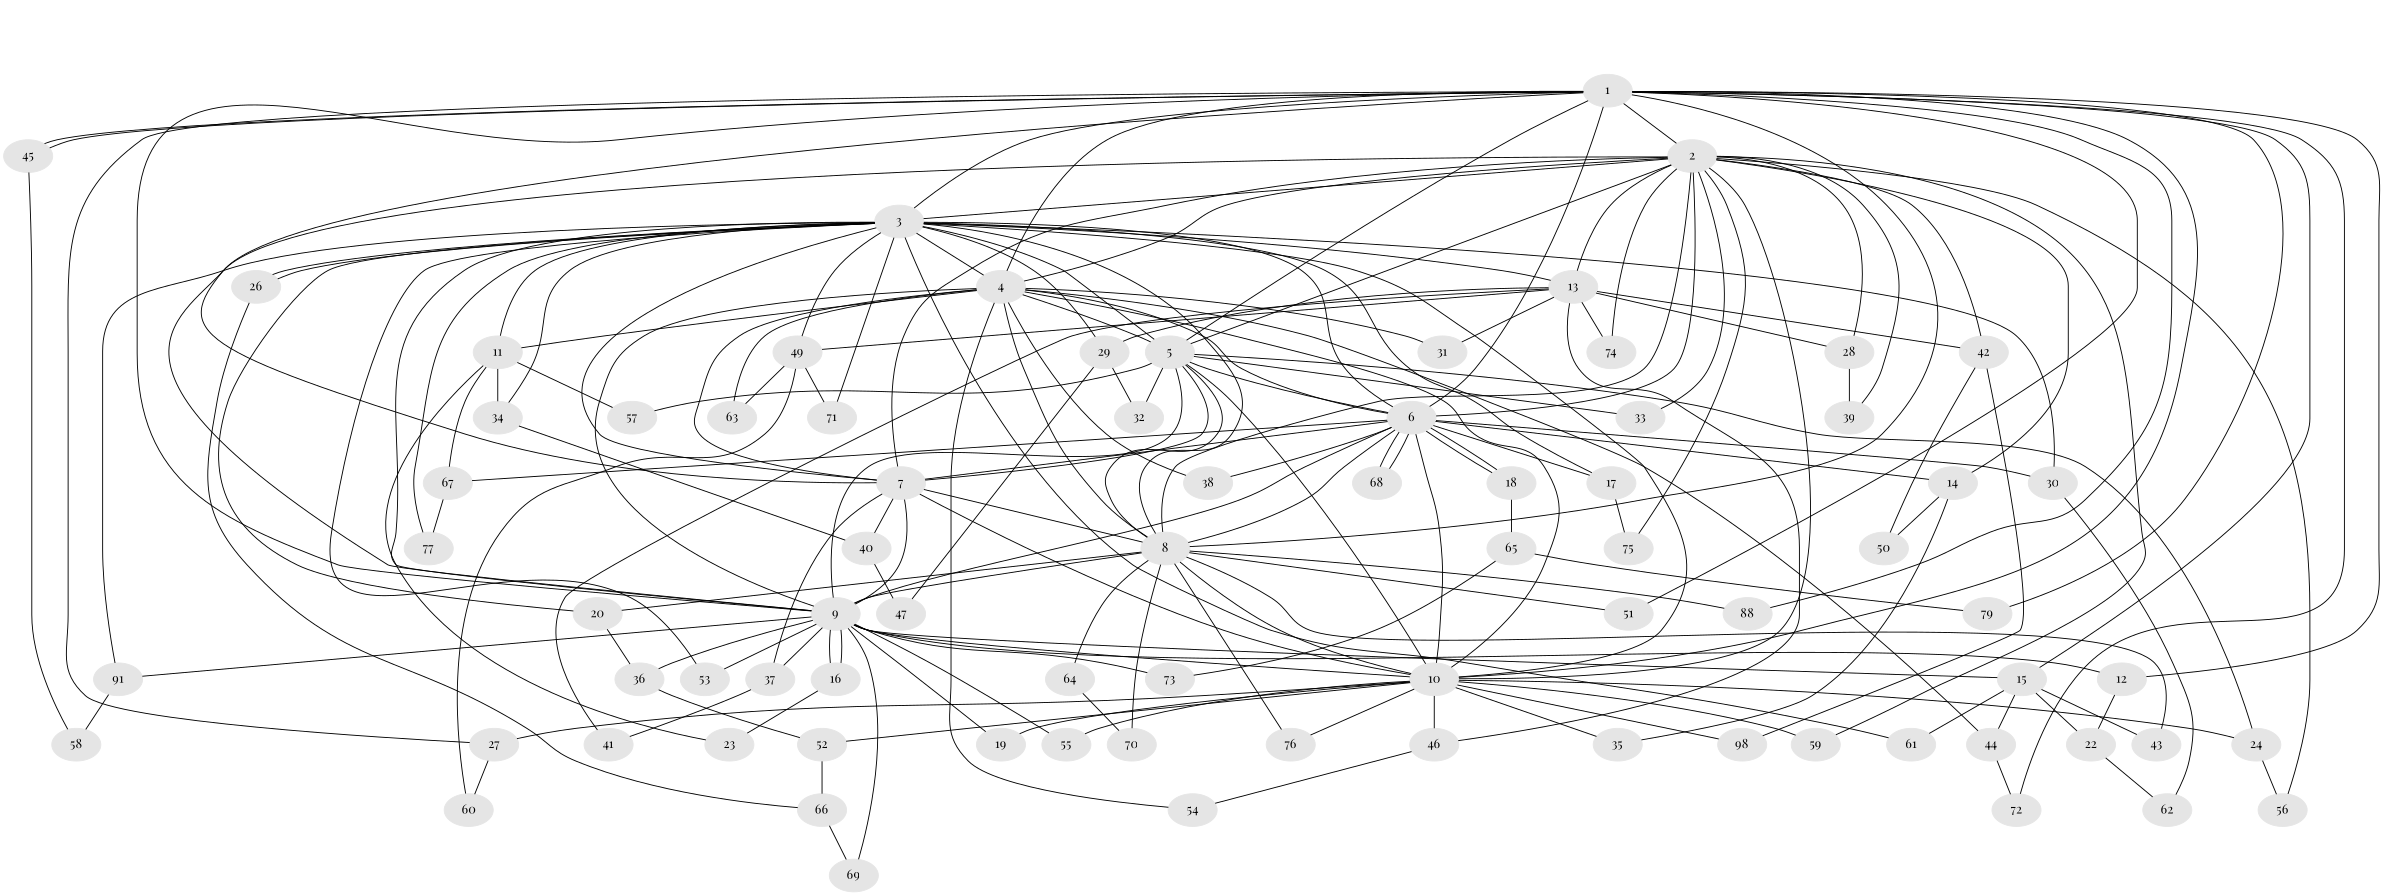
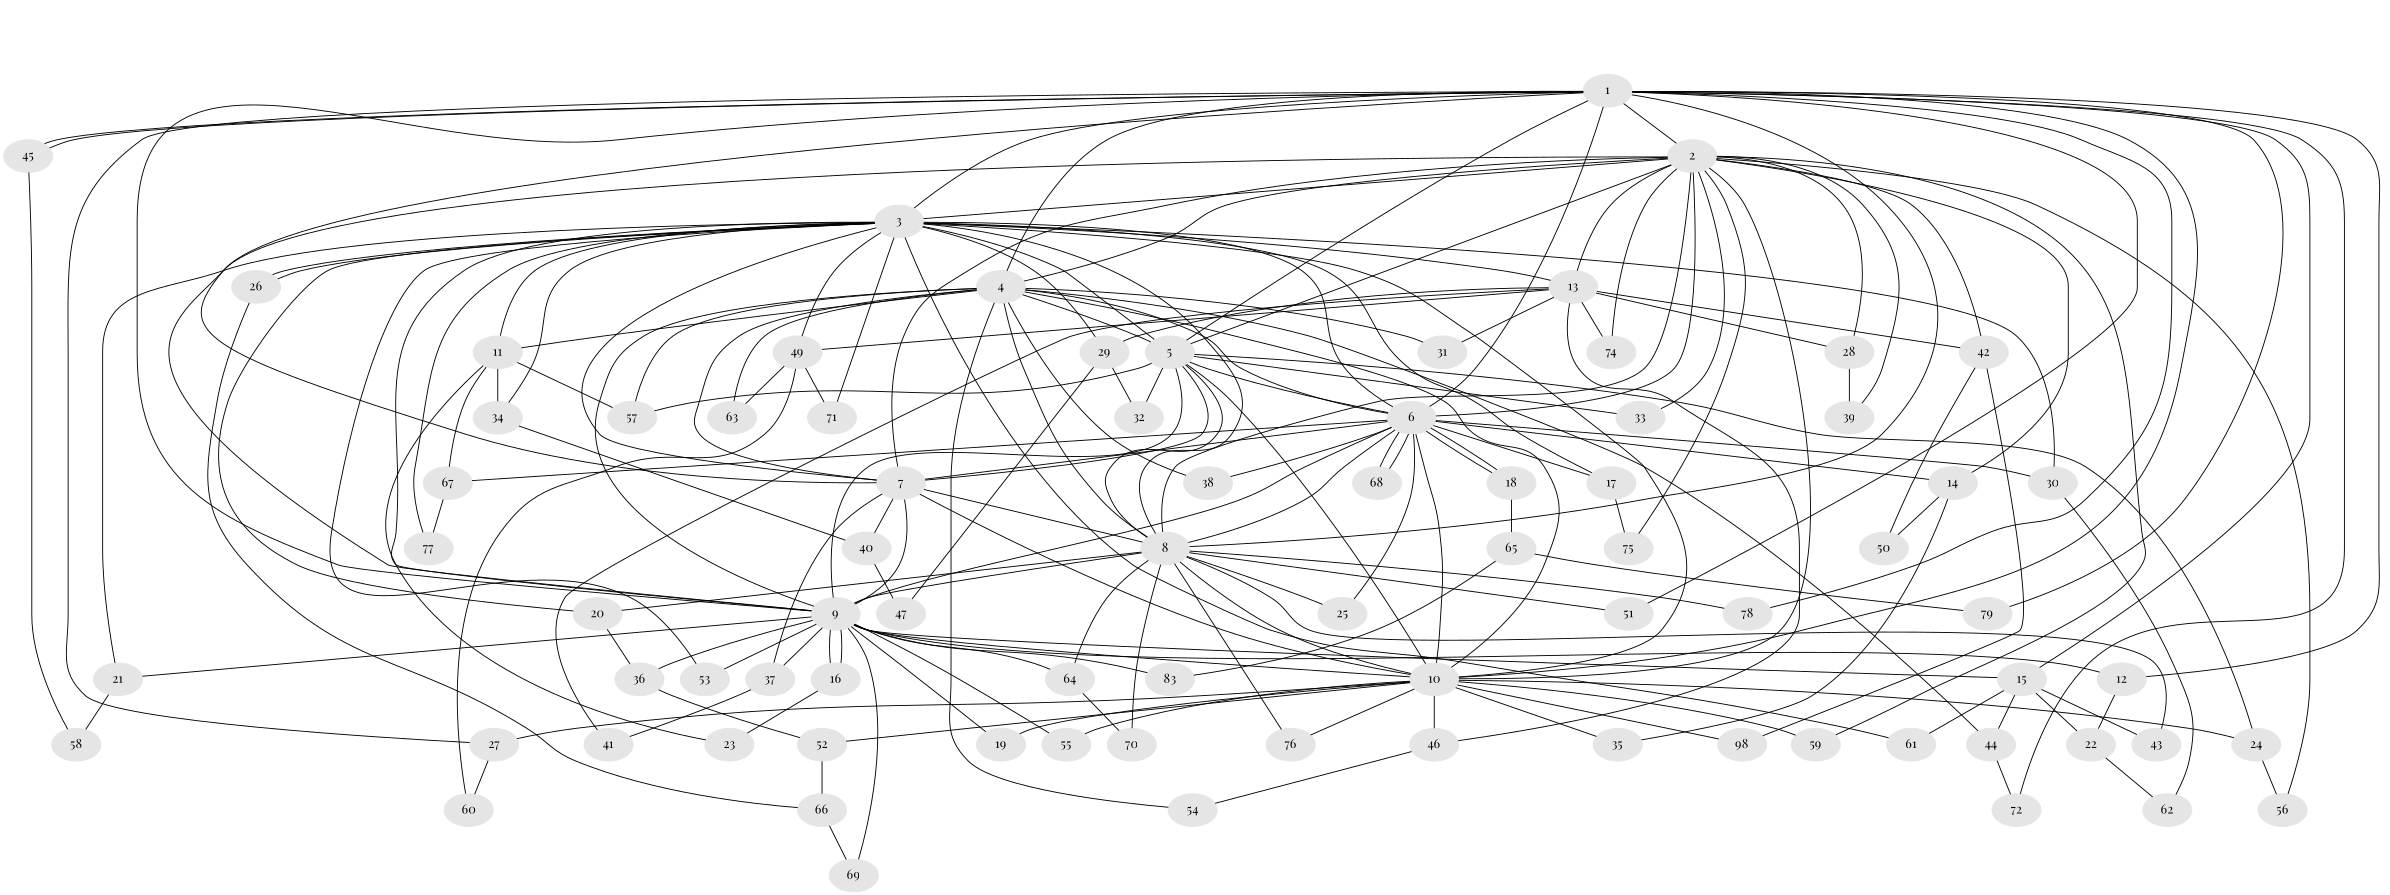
edge "3" -- "4": now "57" -- "4"
node "25": added
node "88": label "88" -> "78"
edge "9" -- "64": added
node "91": label "91" -> "21"
node "73": label "73" -> "83"
